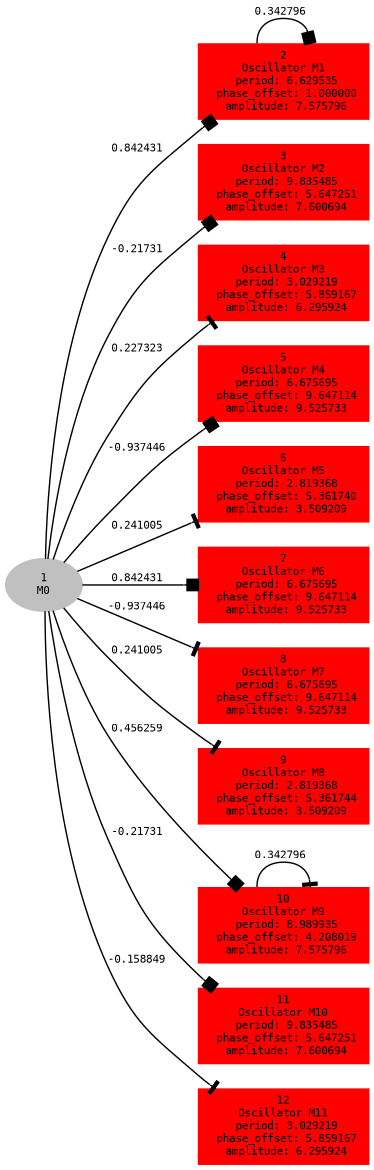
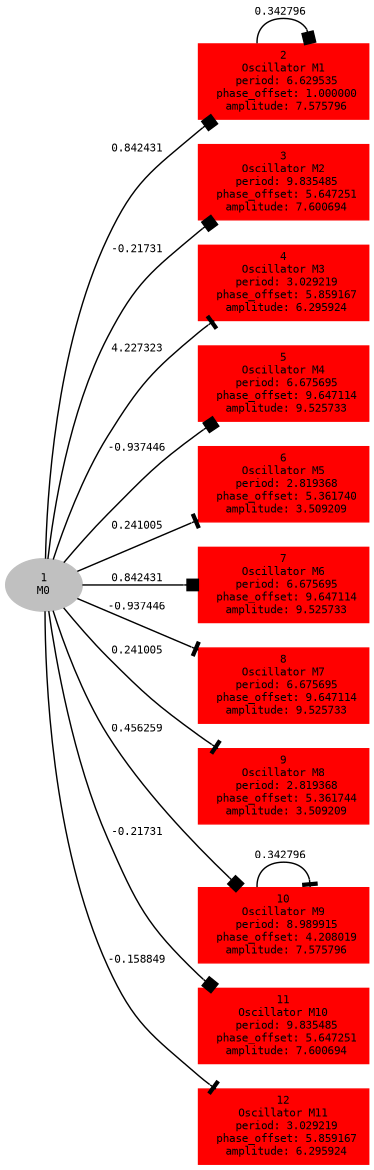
edge "1" -> "4": label "0.227323 " -> "4.227323 "
node "10": text "period: 8.989935" -> "period: 8.989915"
